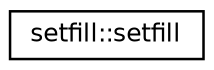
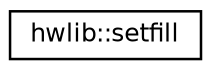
node "setfill::setfill": label "setfill::setfill" -> "hwlib::setfill"
